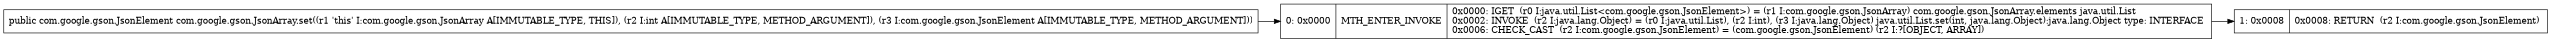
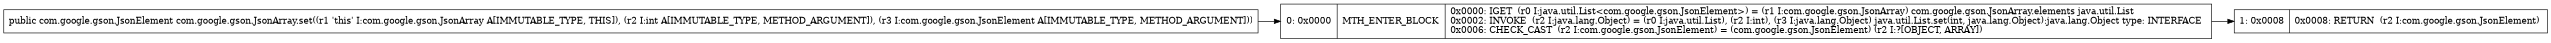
node "0: 0x0000": text "MTH_ENTER_INVOKE" -> "MTH_ENTER_BLOCK"
